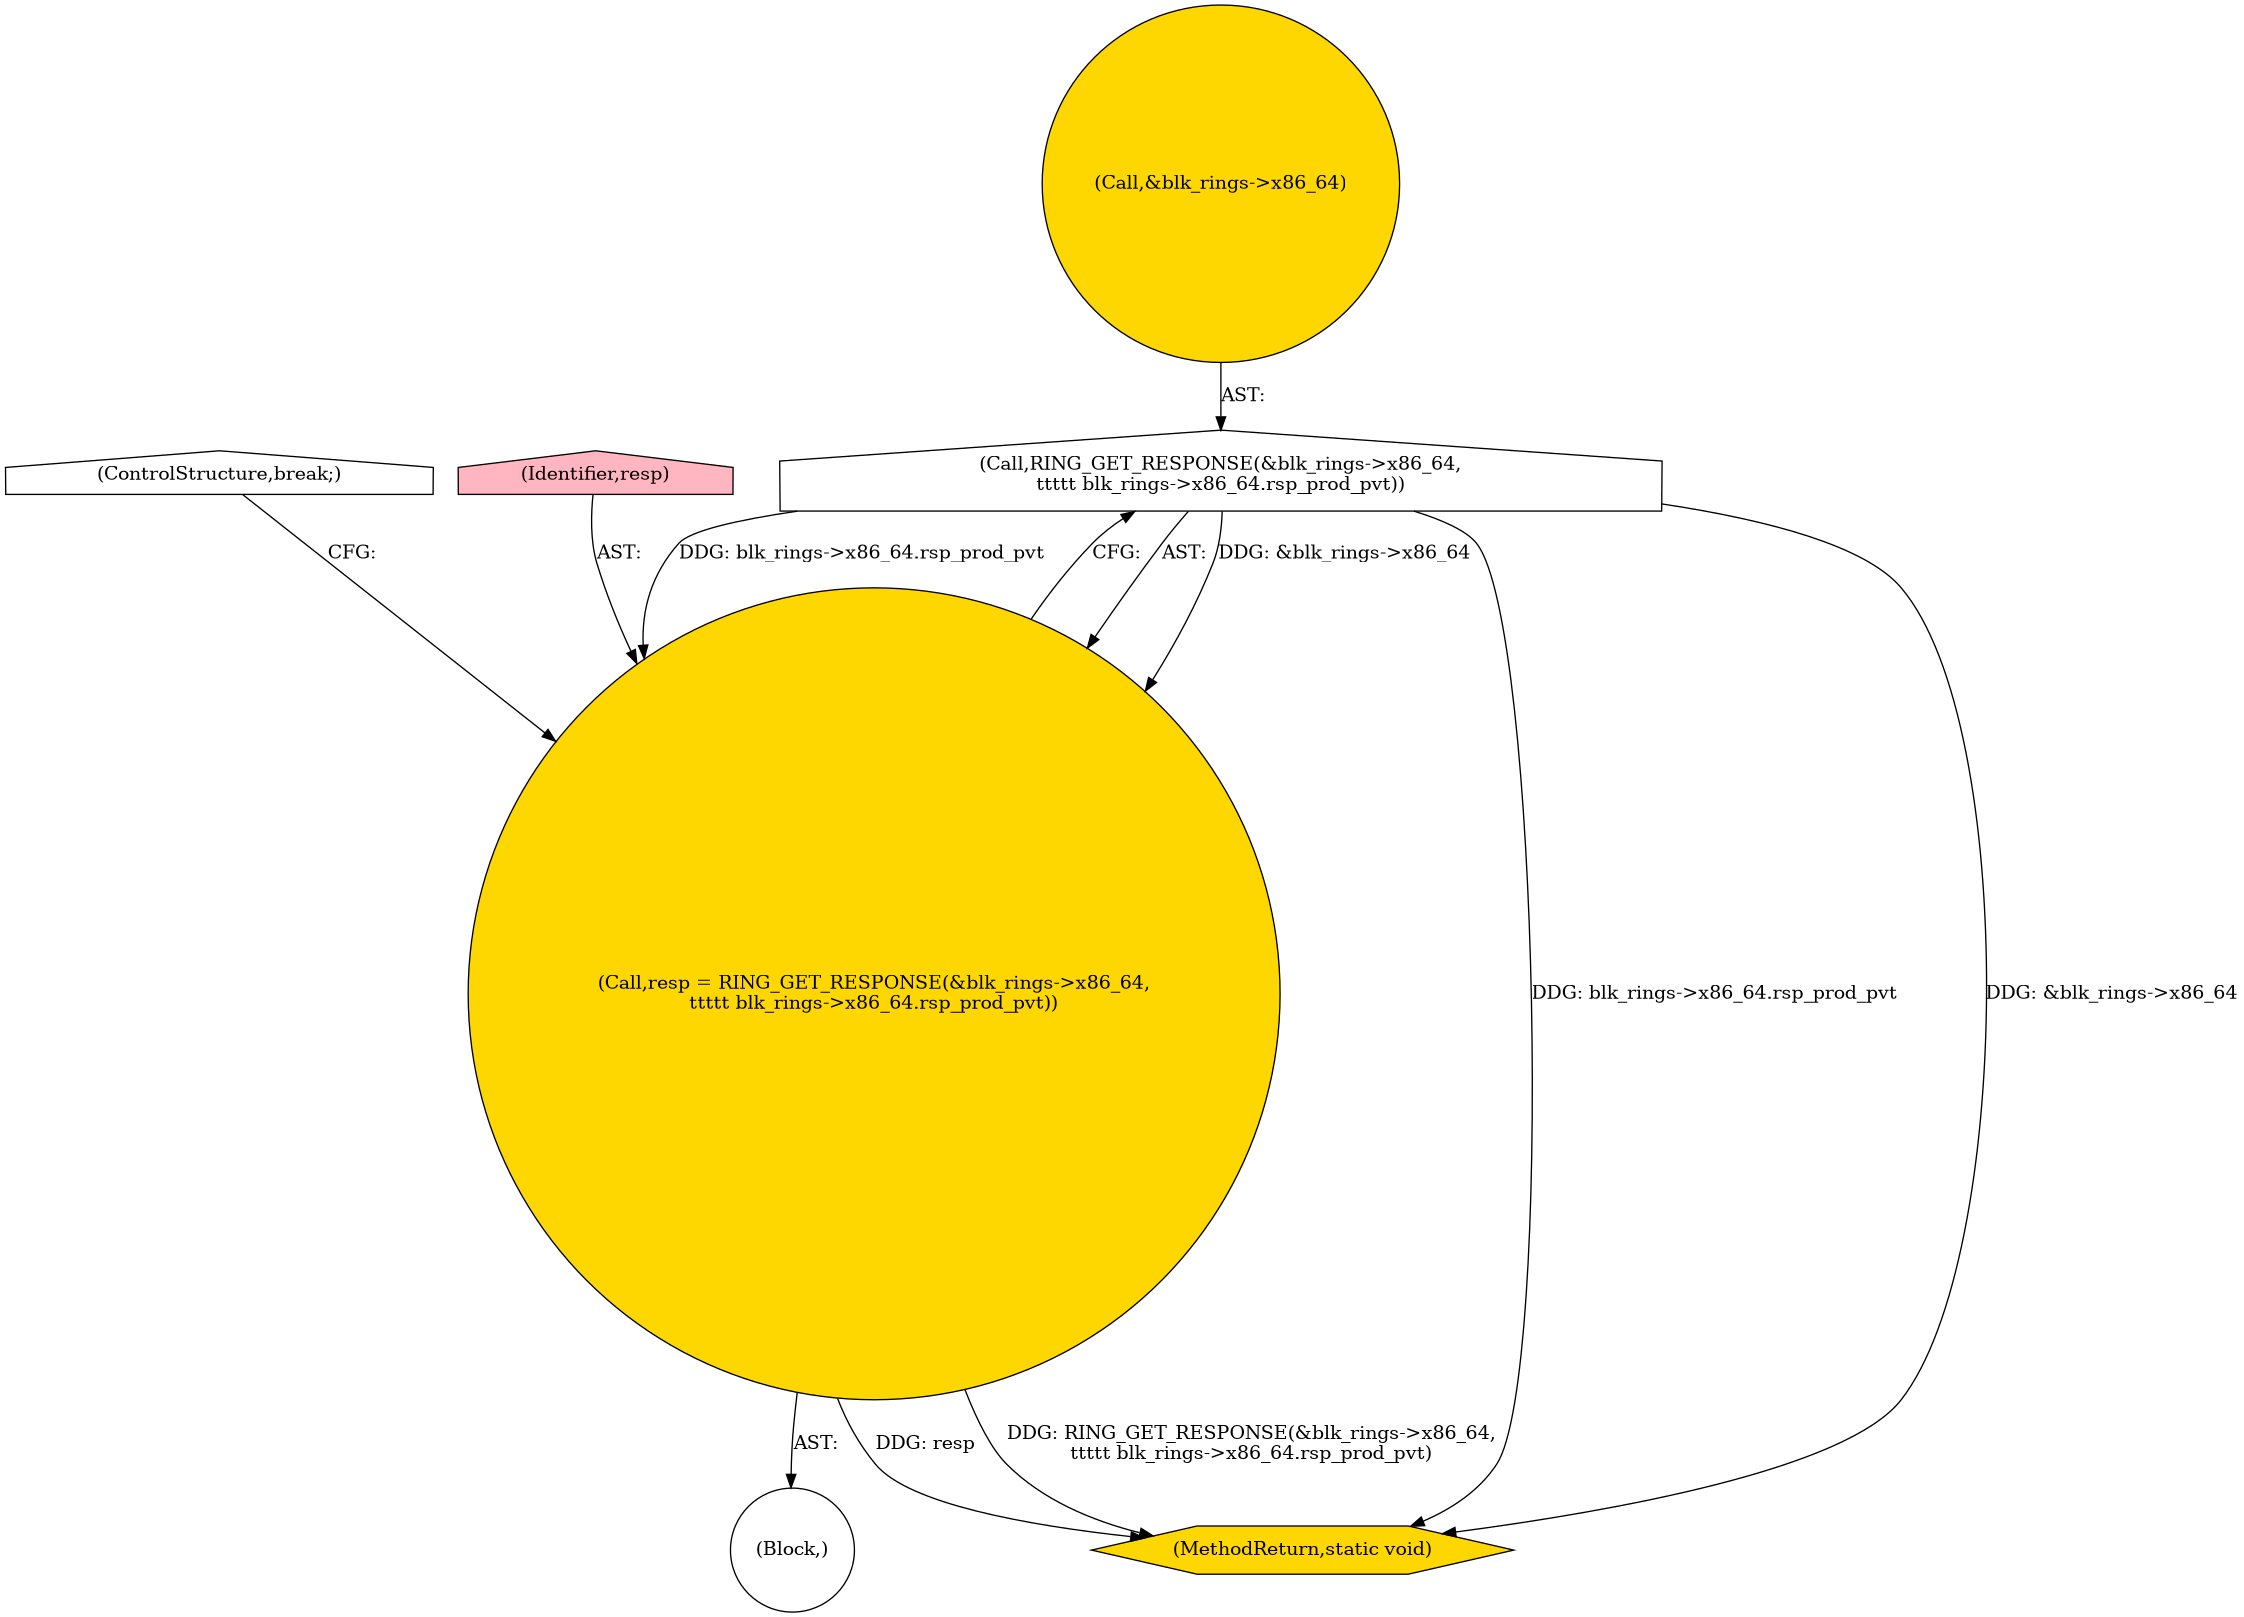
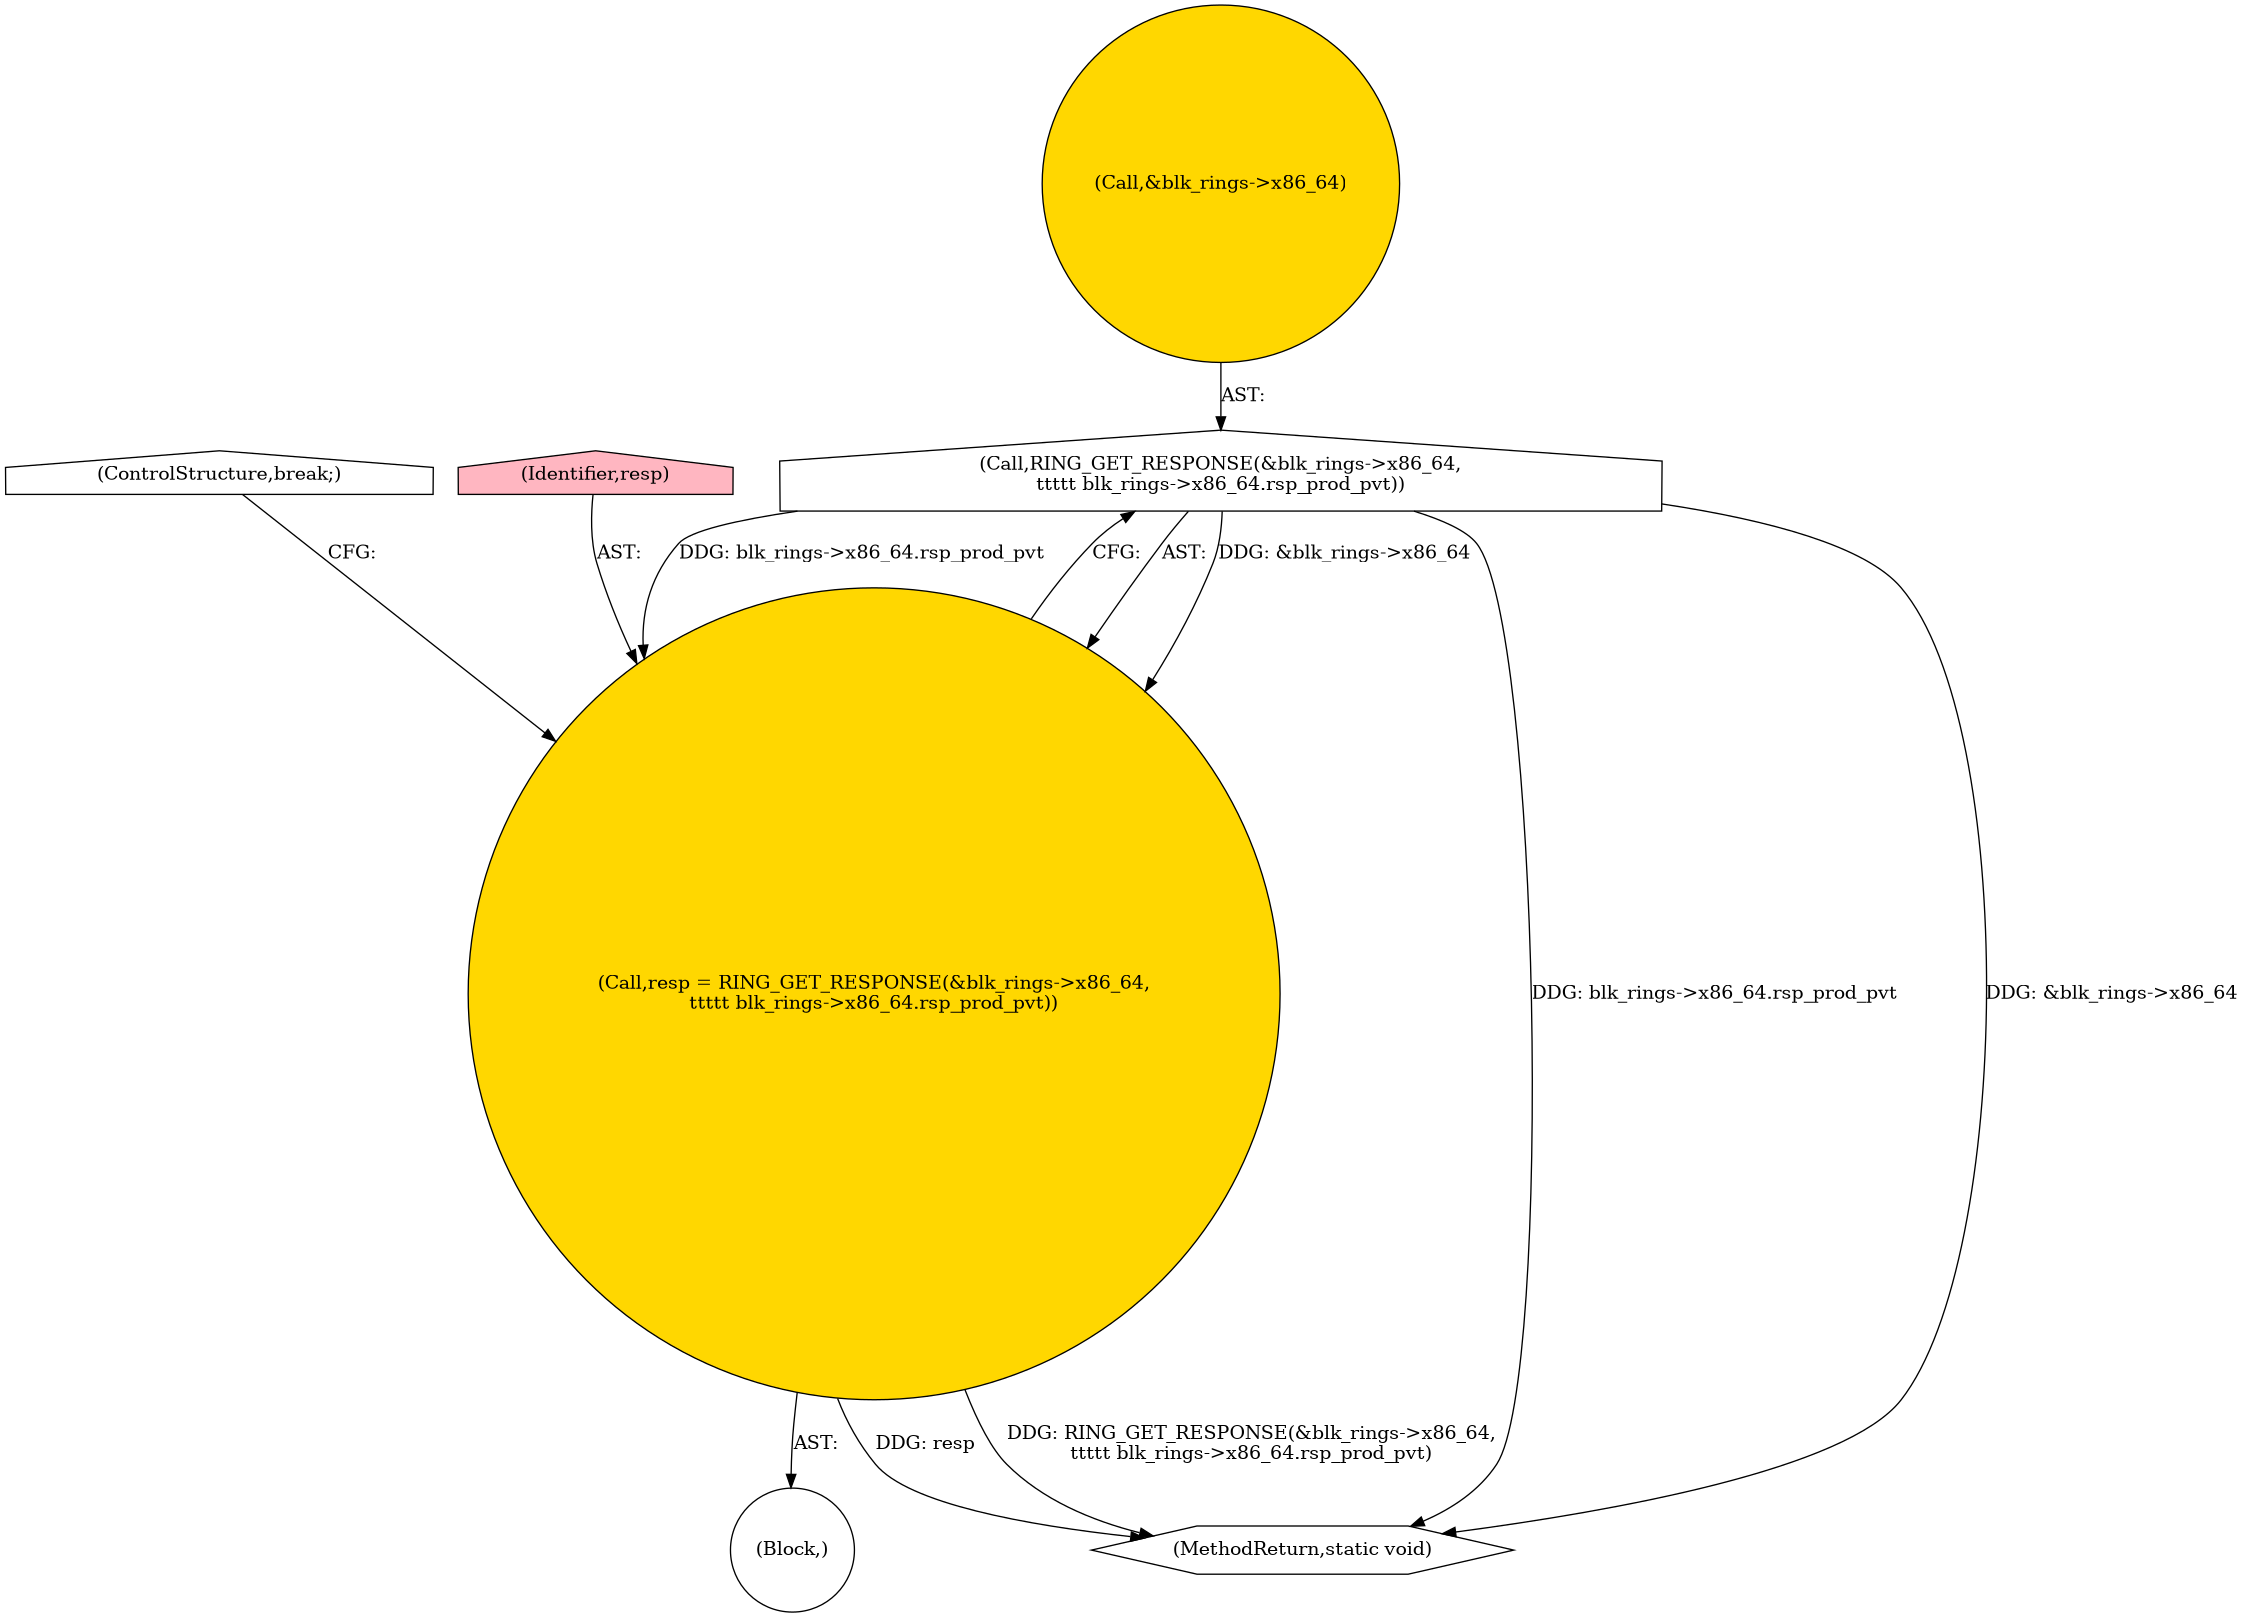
node "(MethodReturn,static void)": fillcolor gold -> white
